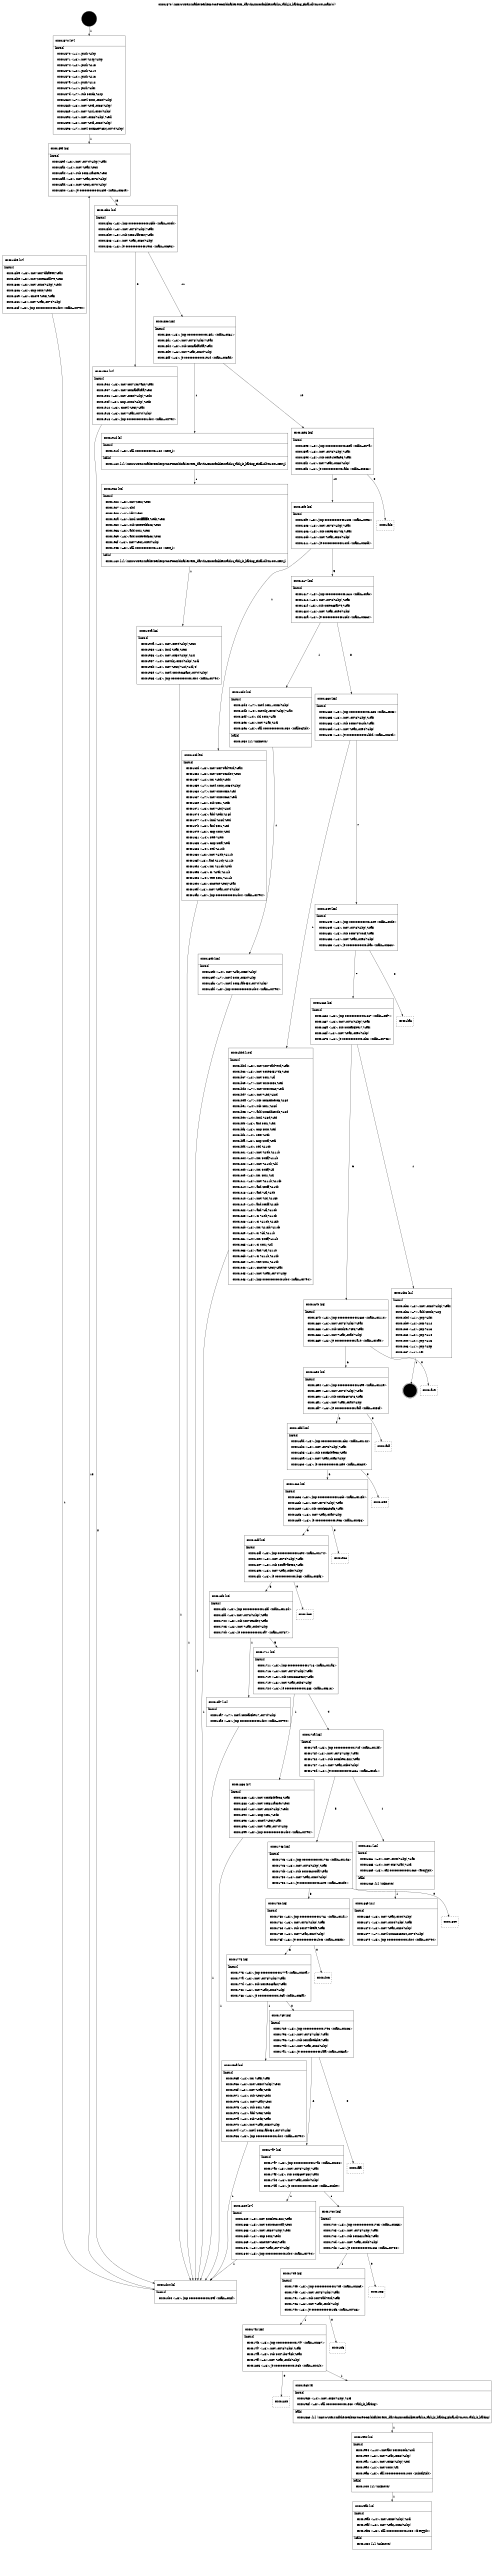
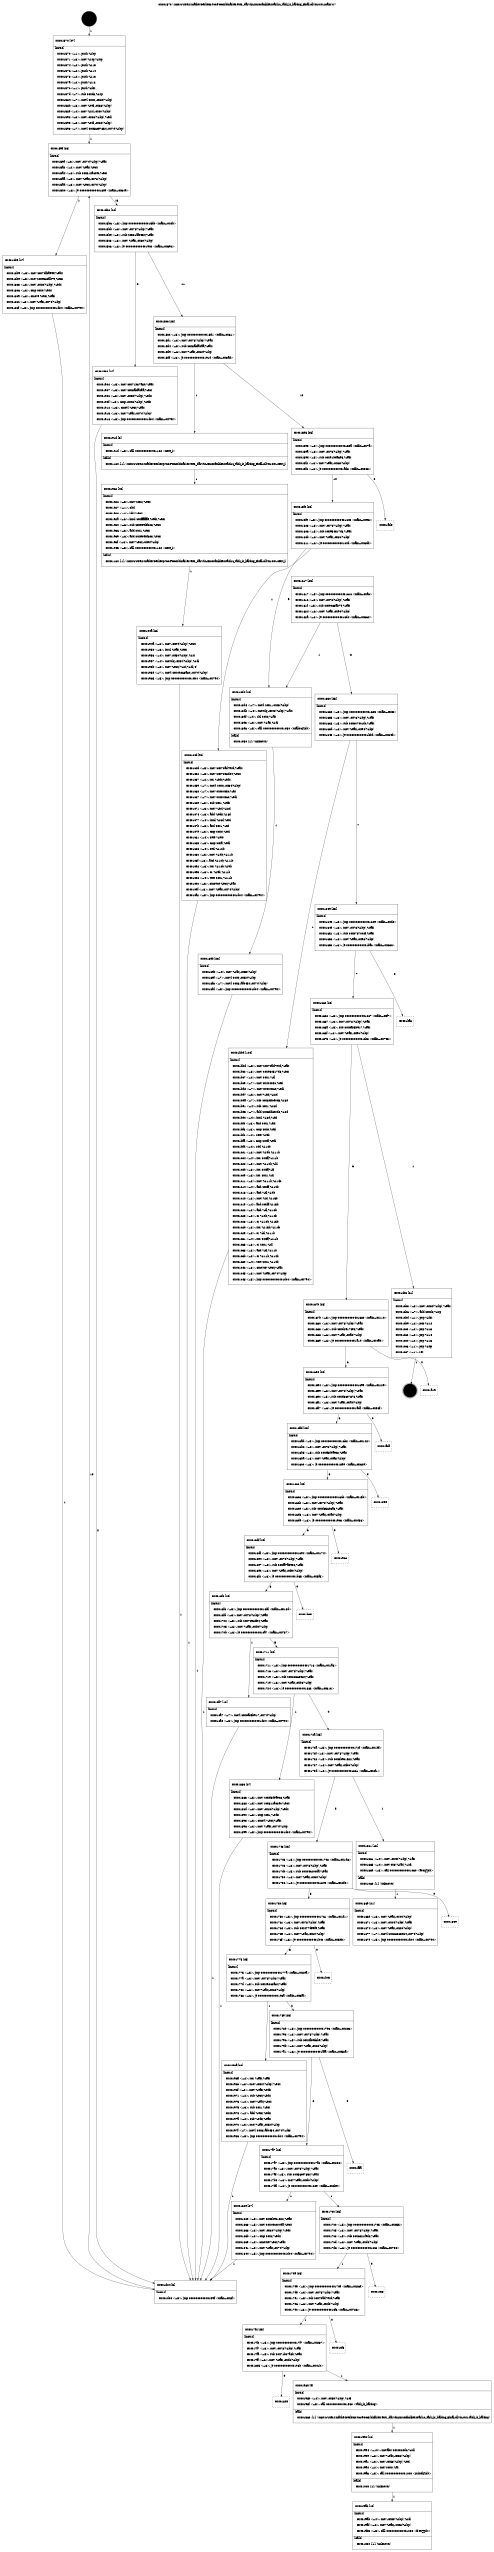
edge "0x40159f [23]" -> "0x4018b9 [27]": added, label "1"
edge "0x4015fe [25]" -> "0x401617 [25]": now "0x4015fe [25]" -> "0x4018d4 [23]"
